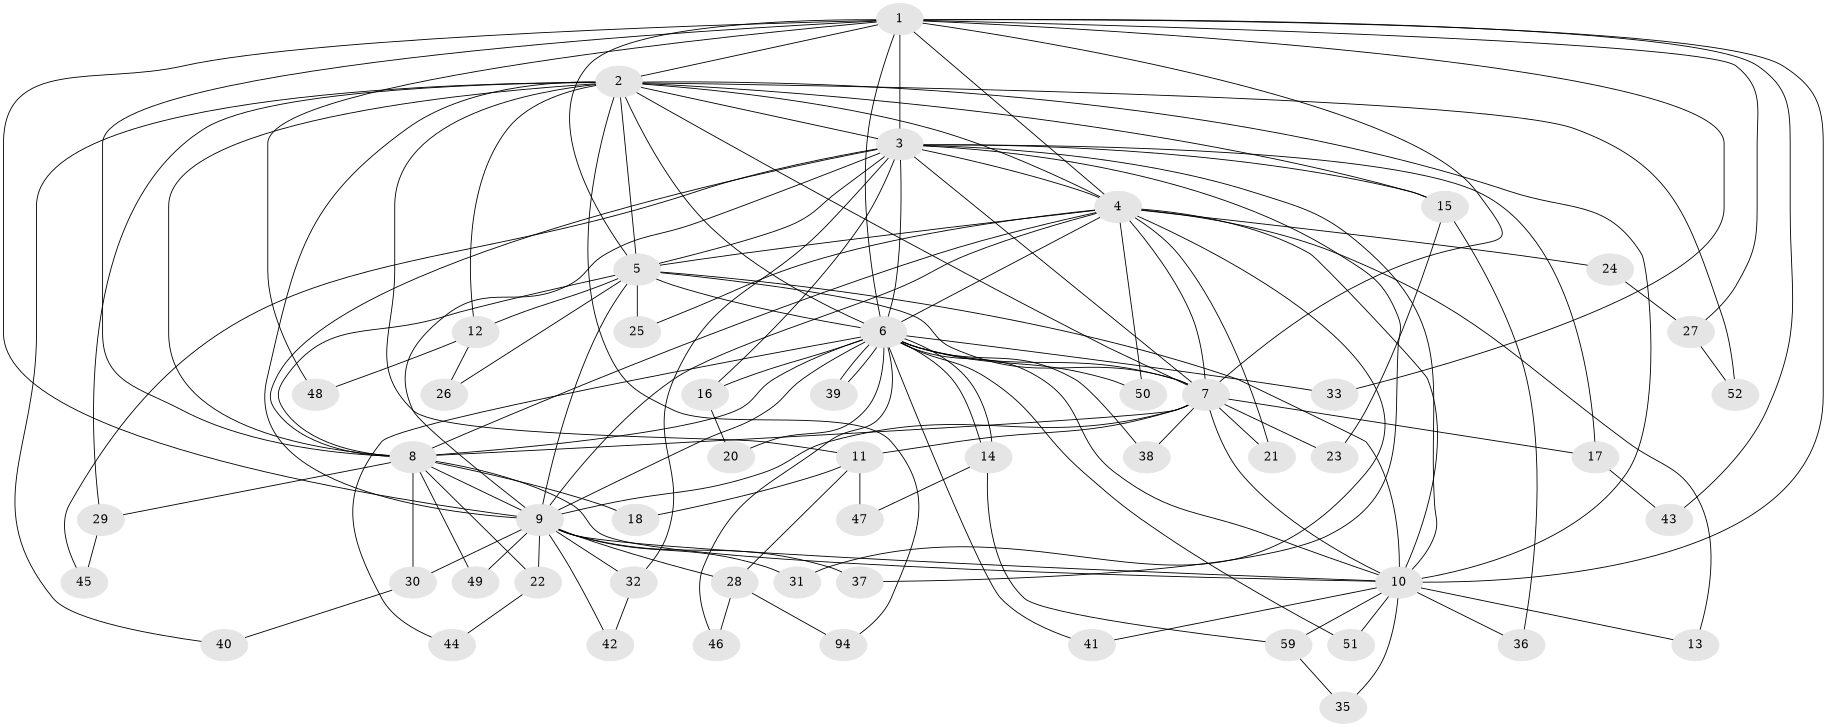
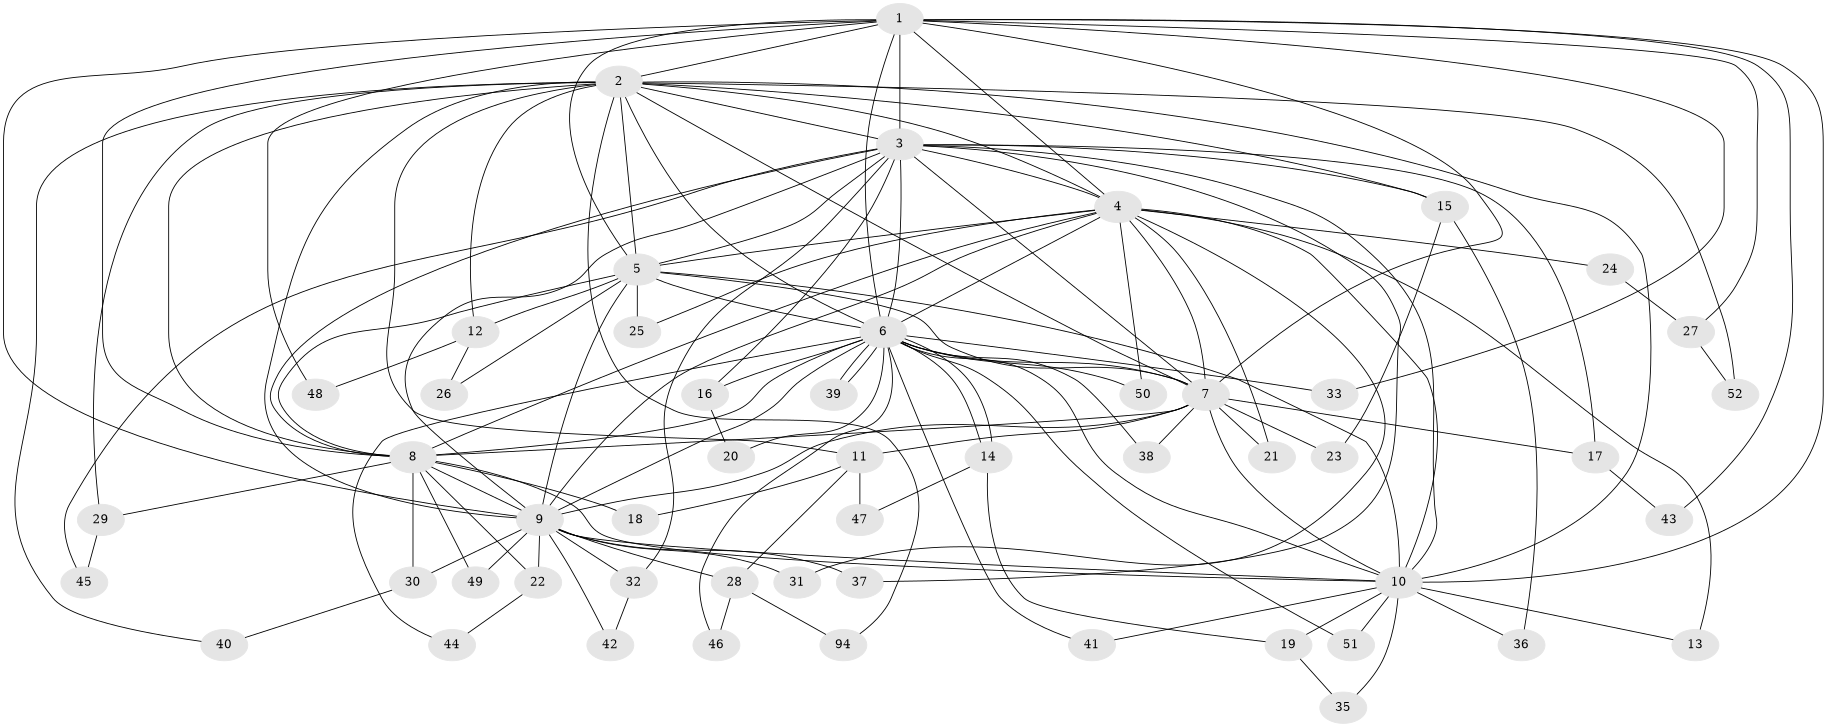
node "59": label "59" -> "19"
